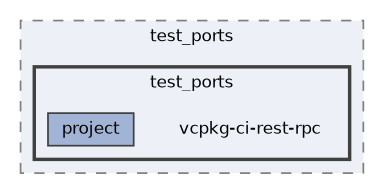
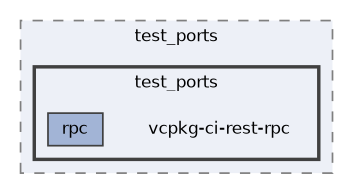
node "project": label "project" -> "rpc"
